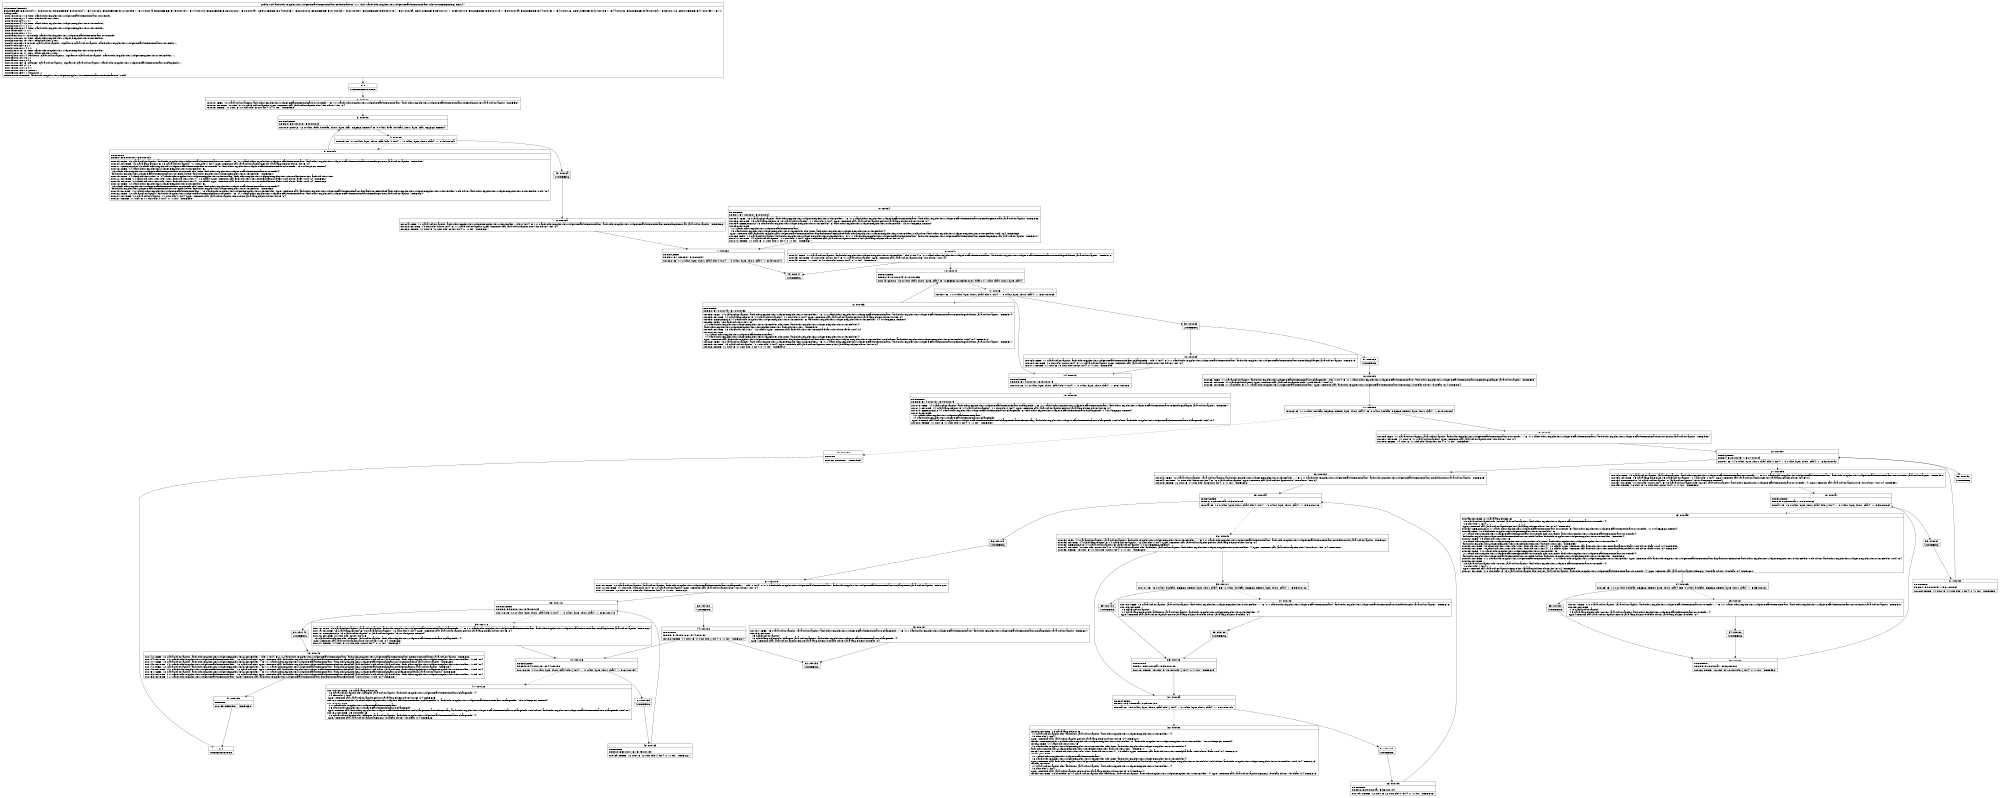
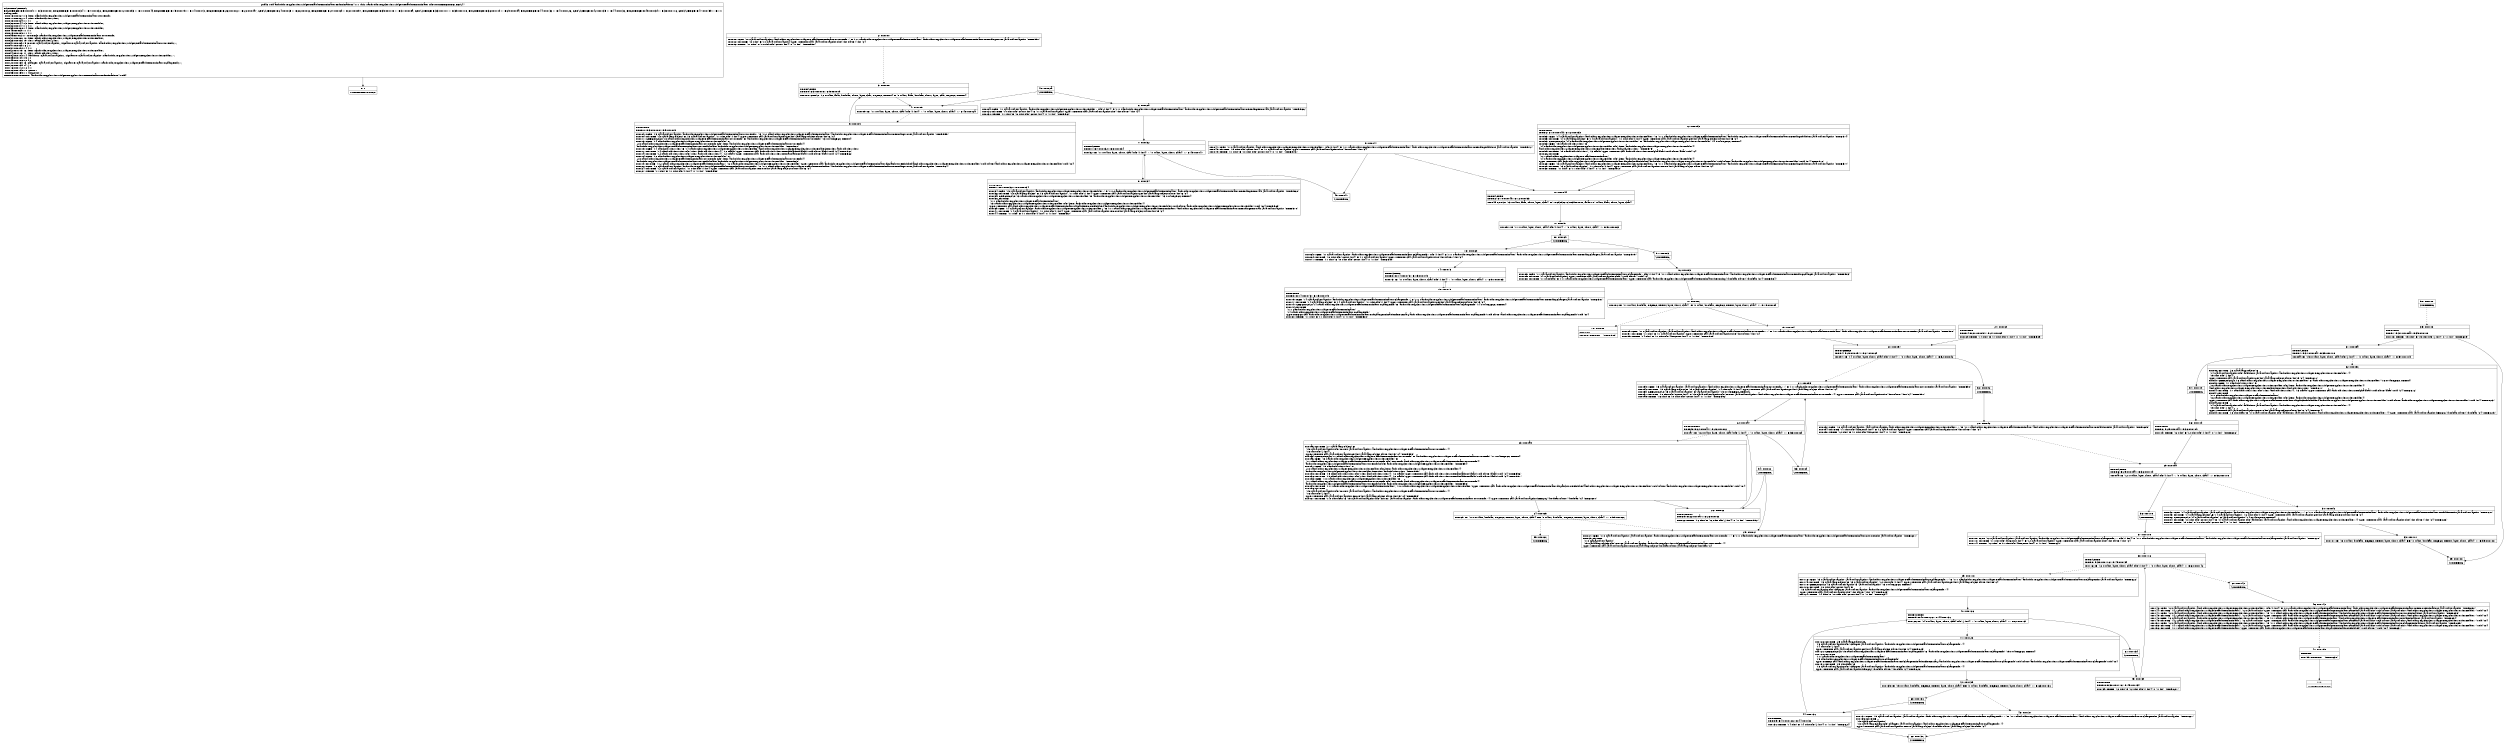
edge "0: ?" -> "2: 0x0000": removed
edge "4: 0x0009" -> "48: 0x002a": reversed
edge "7: 0x0032" -> "8: 0x0034": added
edge "11: 0x0051" -> "12: 0x0053": removed
edge "11: 0x0051" -> "14: 0x0073": now "15: 0x0075" -> "14: 0x0073"
edge "13: 0x006b" -> "14: 0x0073": arrowhead tee -> diamond
node "20: 0x0097": text "LOOP_START" -> "LOOP_CHECK"
edge "20: 0x0097" -> "28: 0x00d2": now "52: 0x00d2" -> "28: 0x00d2"
edge "18: 0x008e" -> "1: ?": removed
edge "28: 0x00d2" -> "29: 0x00da": style solid -> dashed
node "22: 0x00a7": text "LOOP_START" -> "LOOP_ARRAY"
edge "53: 0x00cf" -> "27: 0x00cf": now "53: 0x00cf" -> "21: 0x0099"
edge "24: 0x00c5" -> "55: 0x00cc": style solid -> dashed
node "34: 0x0103": removed
edge "38: 0x0116" -> "60: 0x0142": style solid -> dashed
edge "30: 0x00dc" -> "31: 0x00ea": removed
edge "25: 0x00c7" -> "54: 0x00cc": reversed
edge "59: 0x0108" -> "35: 0x0108": reversed
edge "55: 0x00cc" -> "26: 0x00cc": now "23: 0x00a9" -> "26: 0x00cc"
edge "58: 0x0108" -> "35: 0x0108": style solid -> dashed
node "26: 0x00cc": text "LOOP_END" -> "LOOP_ARRAY"
edge "35: 0x0108" -> "31: 0x00ea": arrowhead diamond -> dot
node "42: 0x0135": added
edge "46: 0x0142" -> "47: 0x0159": style solid -> dashed
